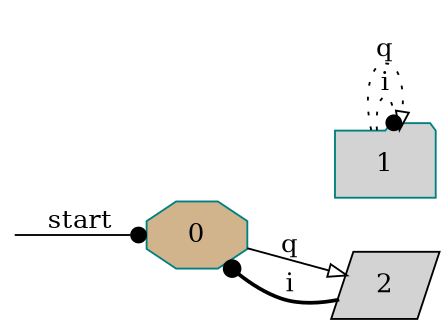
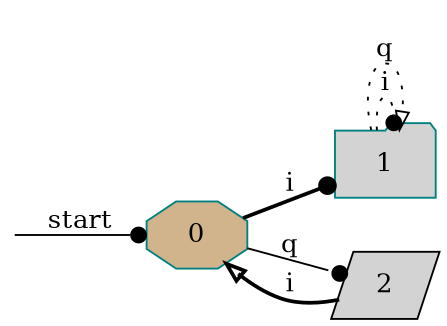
edge "0" -> "1": added, label "i"
edge "0" -> "2": arrowhead onormal -> dot
edge "2" -> "0": arrowhead dot -> onormal
